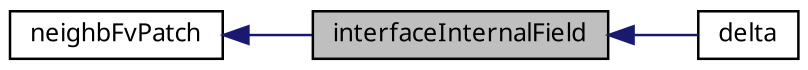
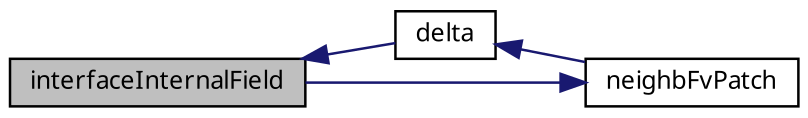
edge "neighbFvPatch" -> "delta": added
